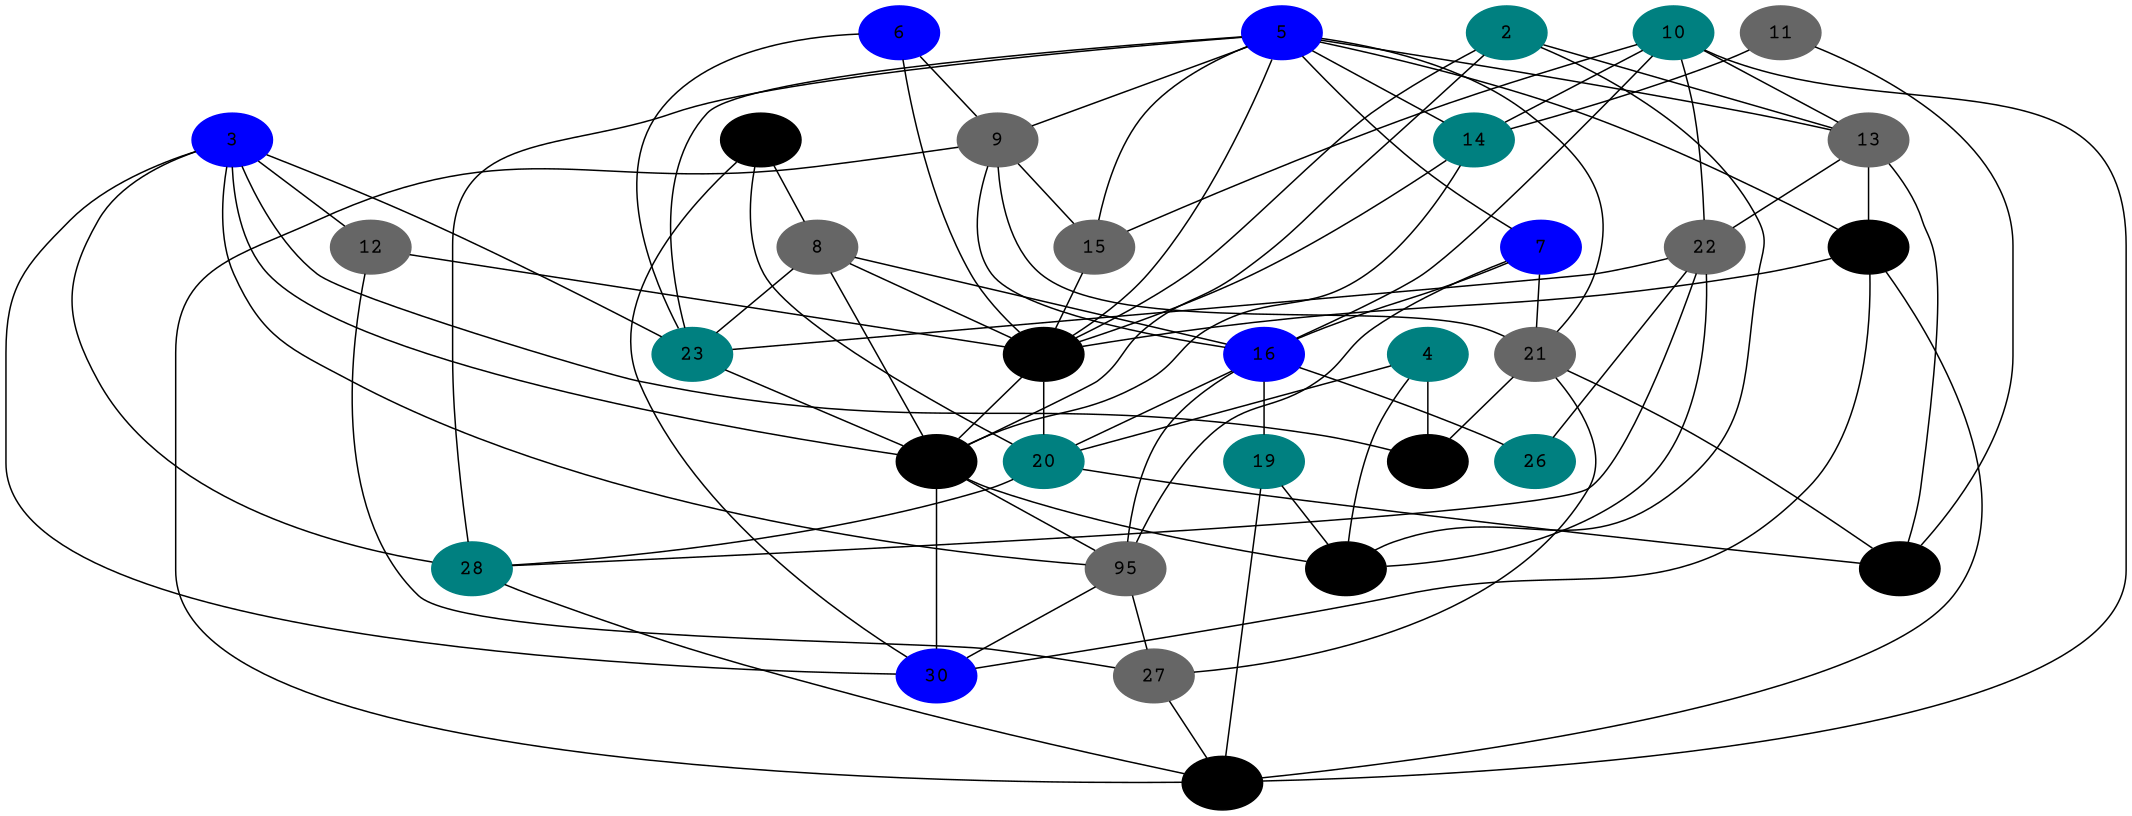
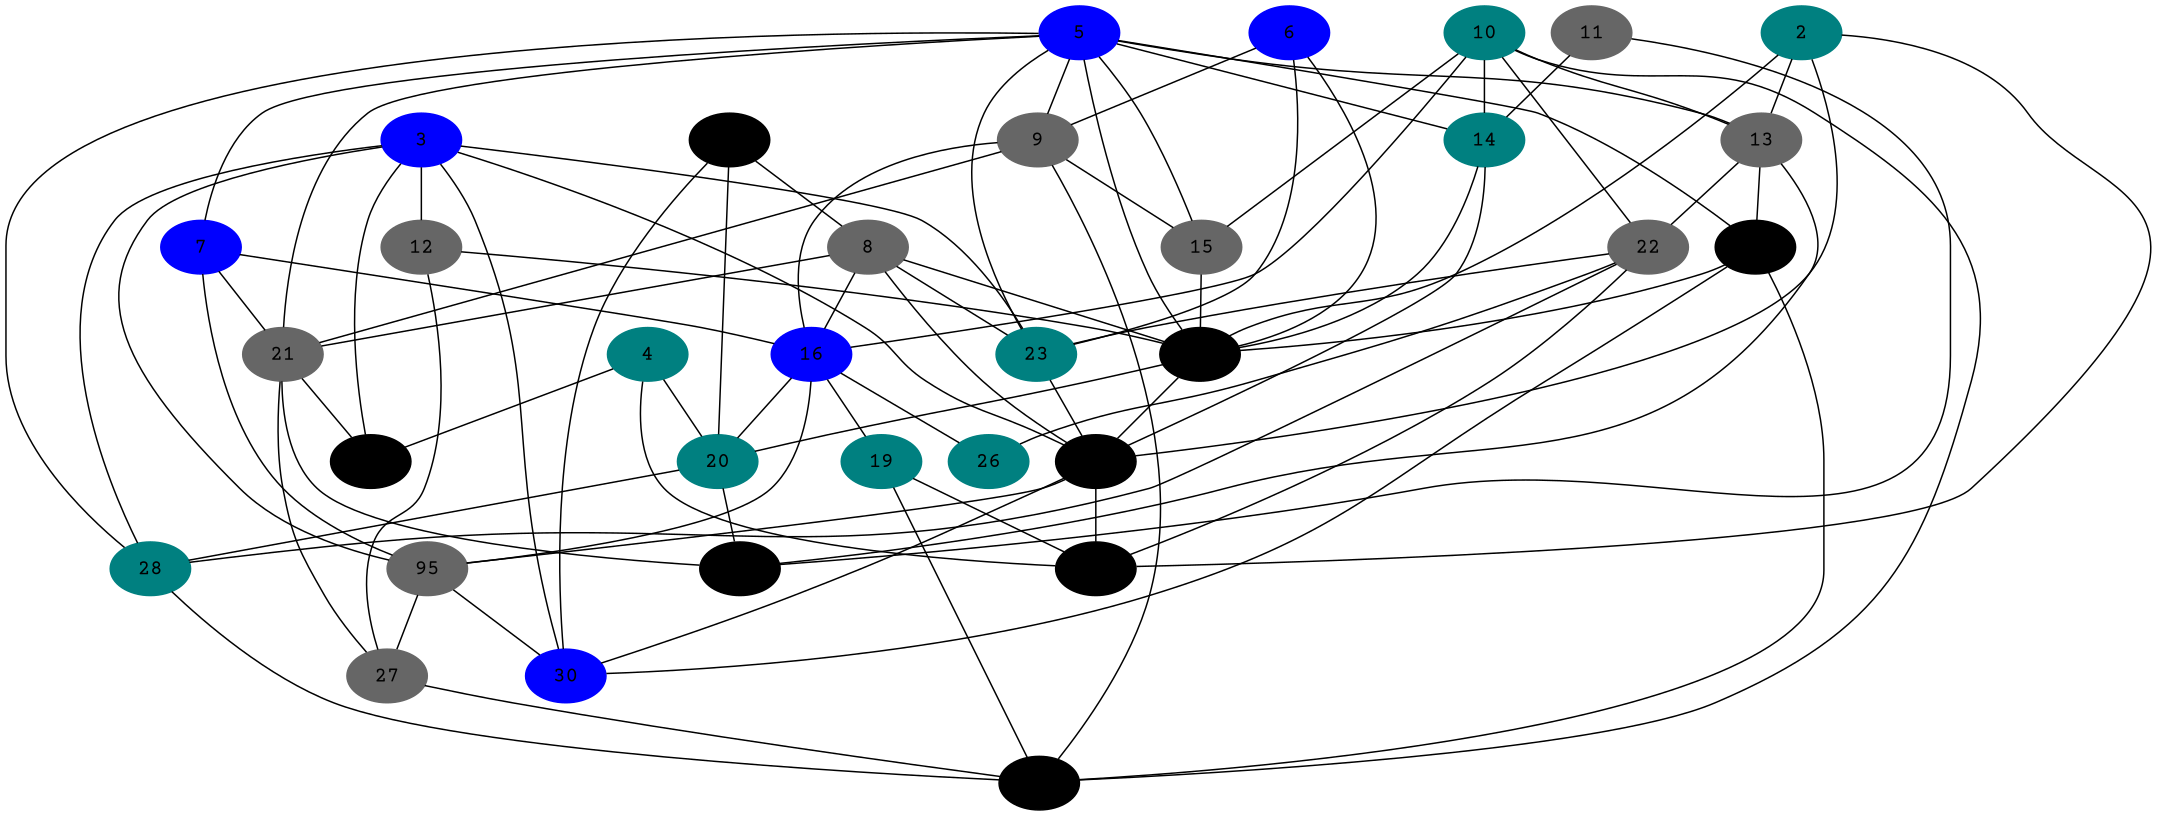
edge "8" -- "21": added
